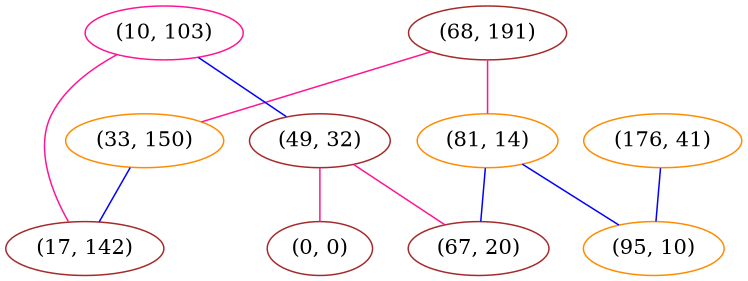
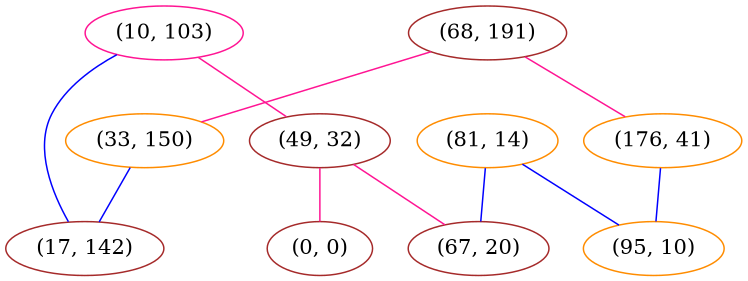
edge "(10, 103)" -- "(49, 32)": color blue -> deeppink
edge "(68, 191)" -- "(81, 14)": now "(68, 191)" -- "(176, 41)"
edge "(10, 103)" -- "(17, 142)": color deeppink -> blue
